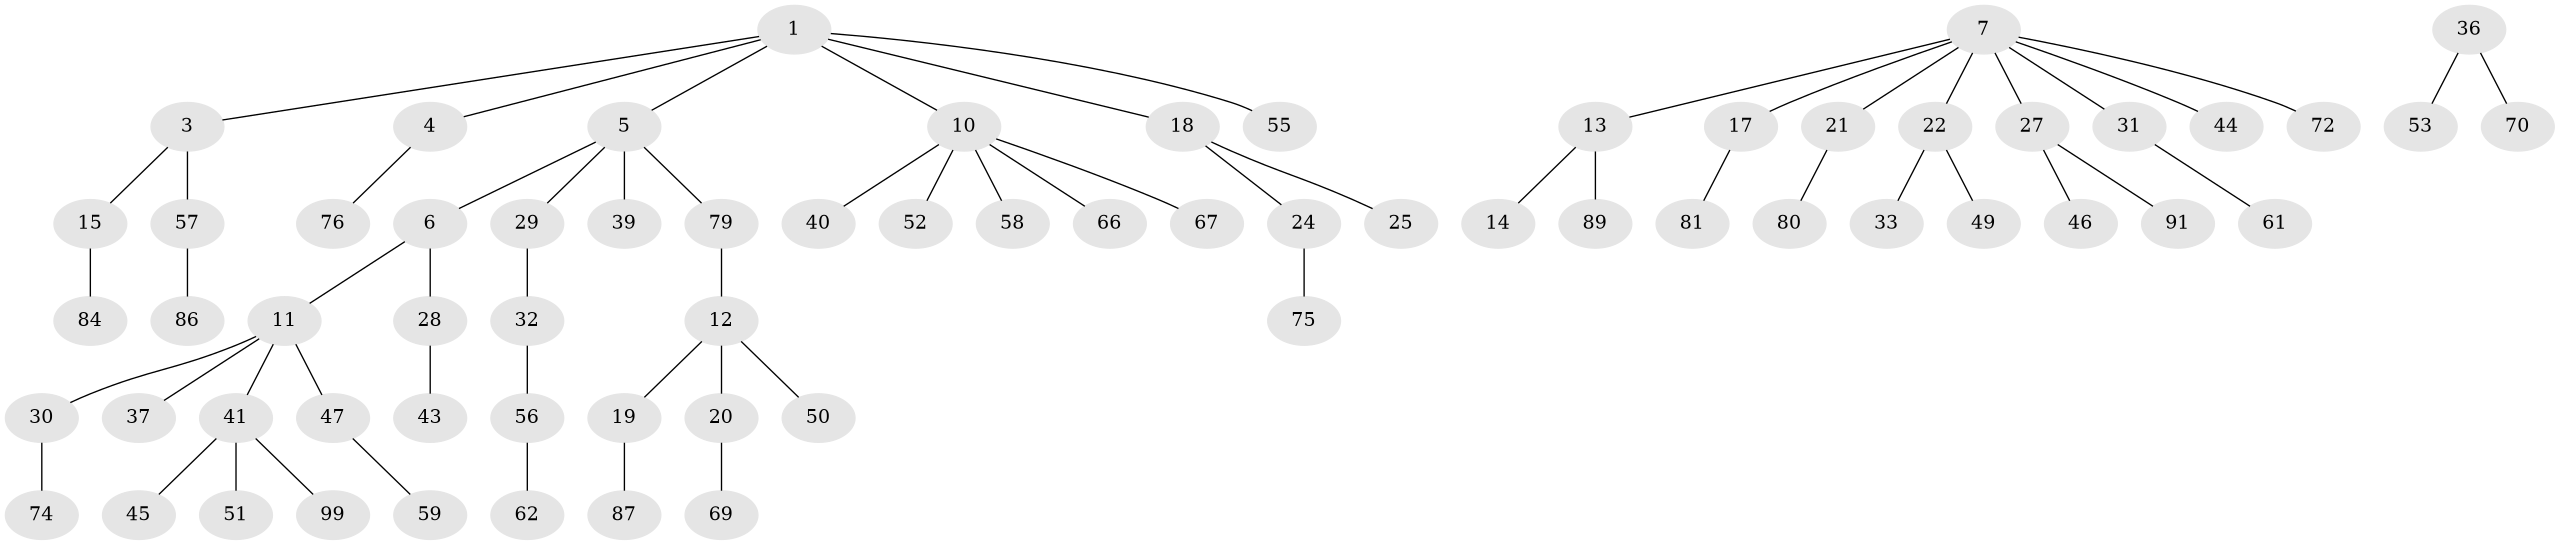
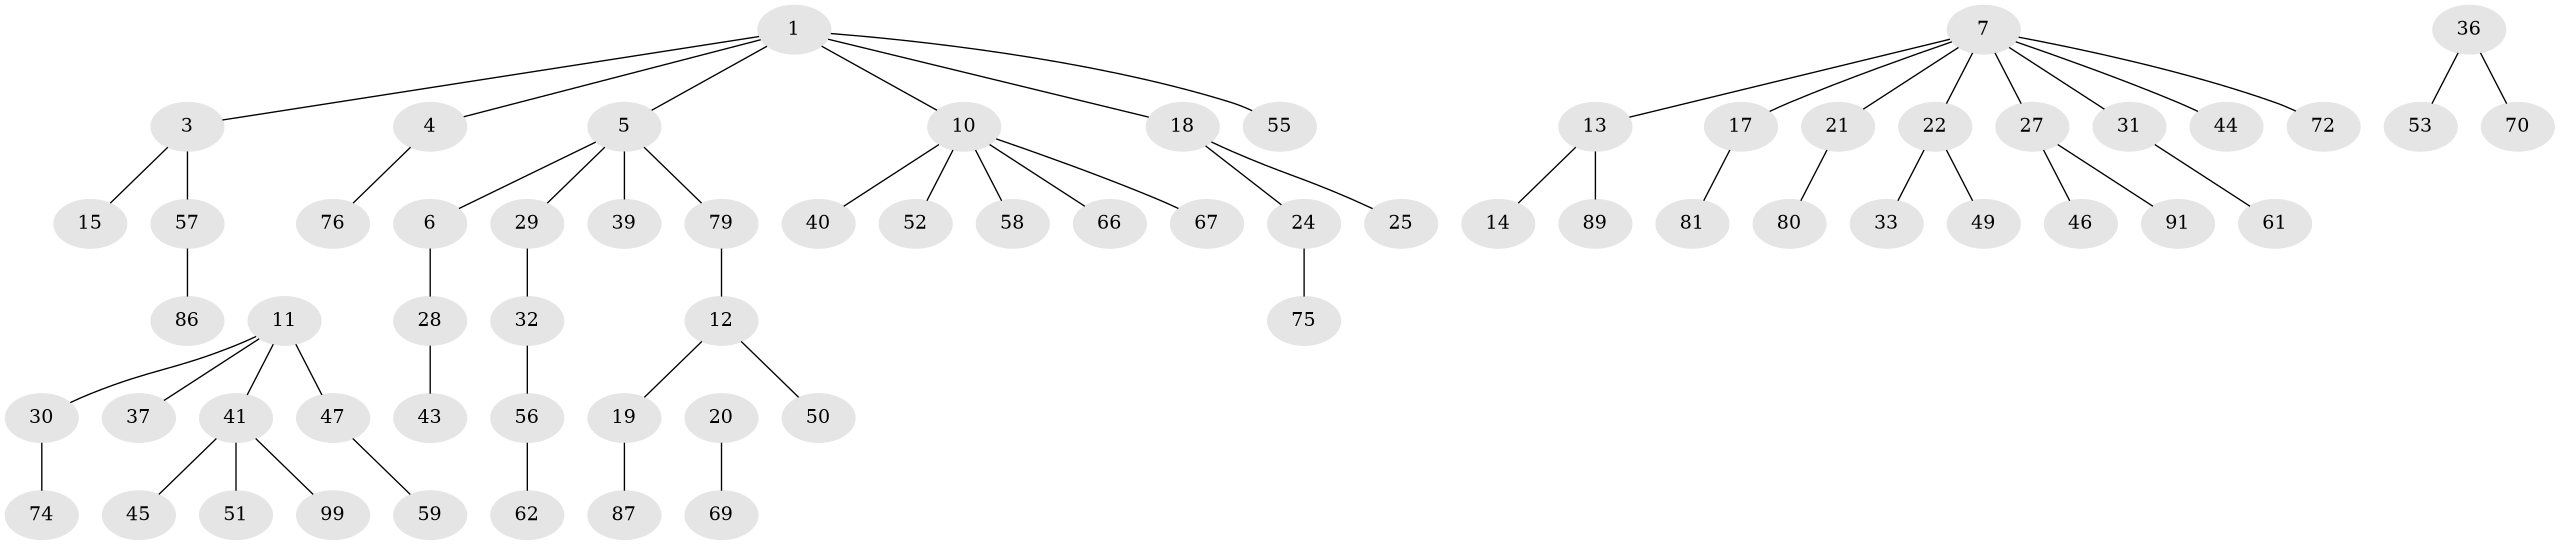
edge "6" -- "11": removed
node "84": removed
edge "12" -- "20": removed
